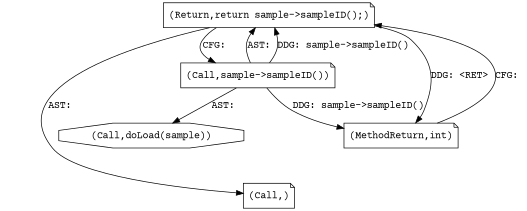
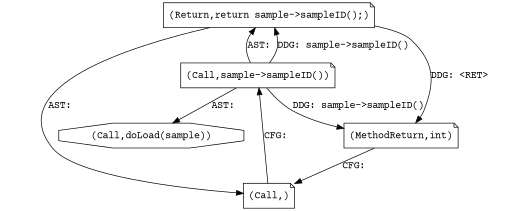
edge "(Return,return sample->sampleID();)" -> "(Call,sample->sampleID())": now "(Call,)" -> "(Call,sample->sampleID())"
edge "(MethodReturn,int)" -> "(Return,return sample->sampleID();)": now "(MethodReturn,int)" -> "(Call,)"
